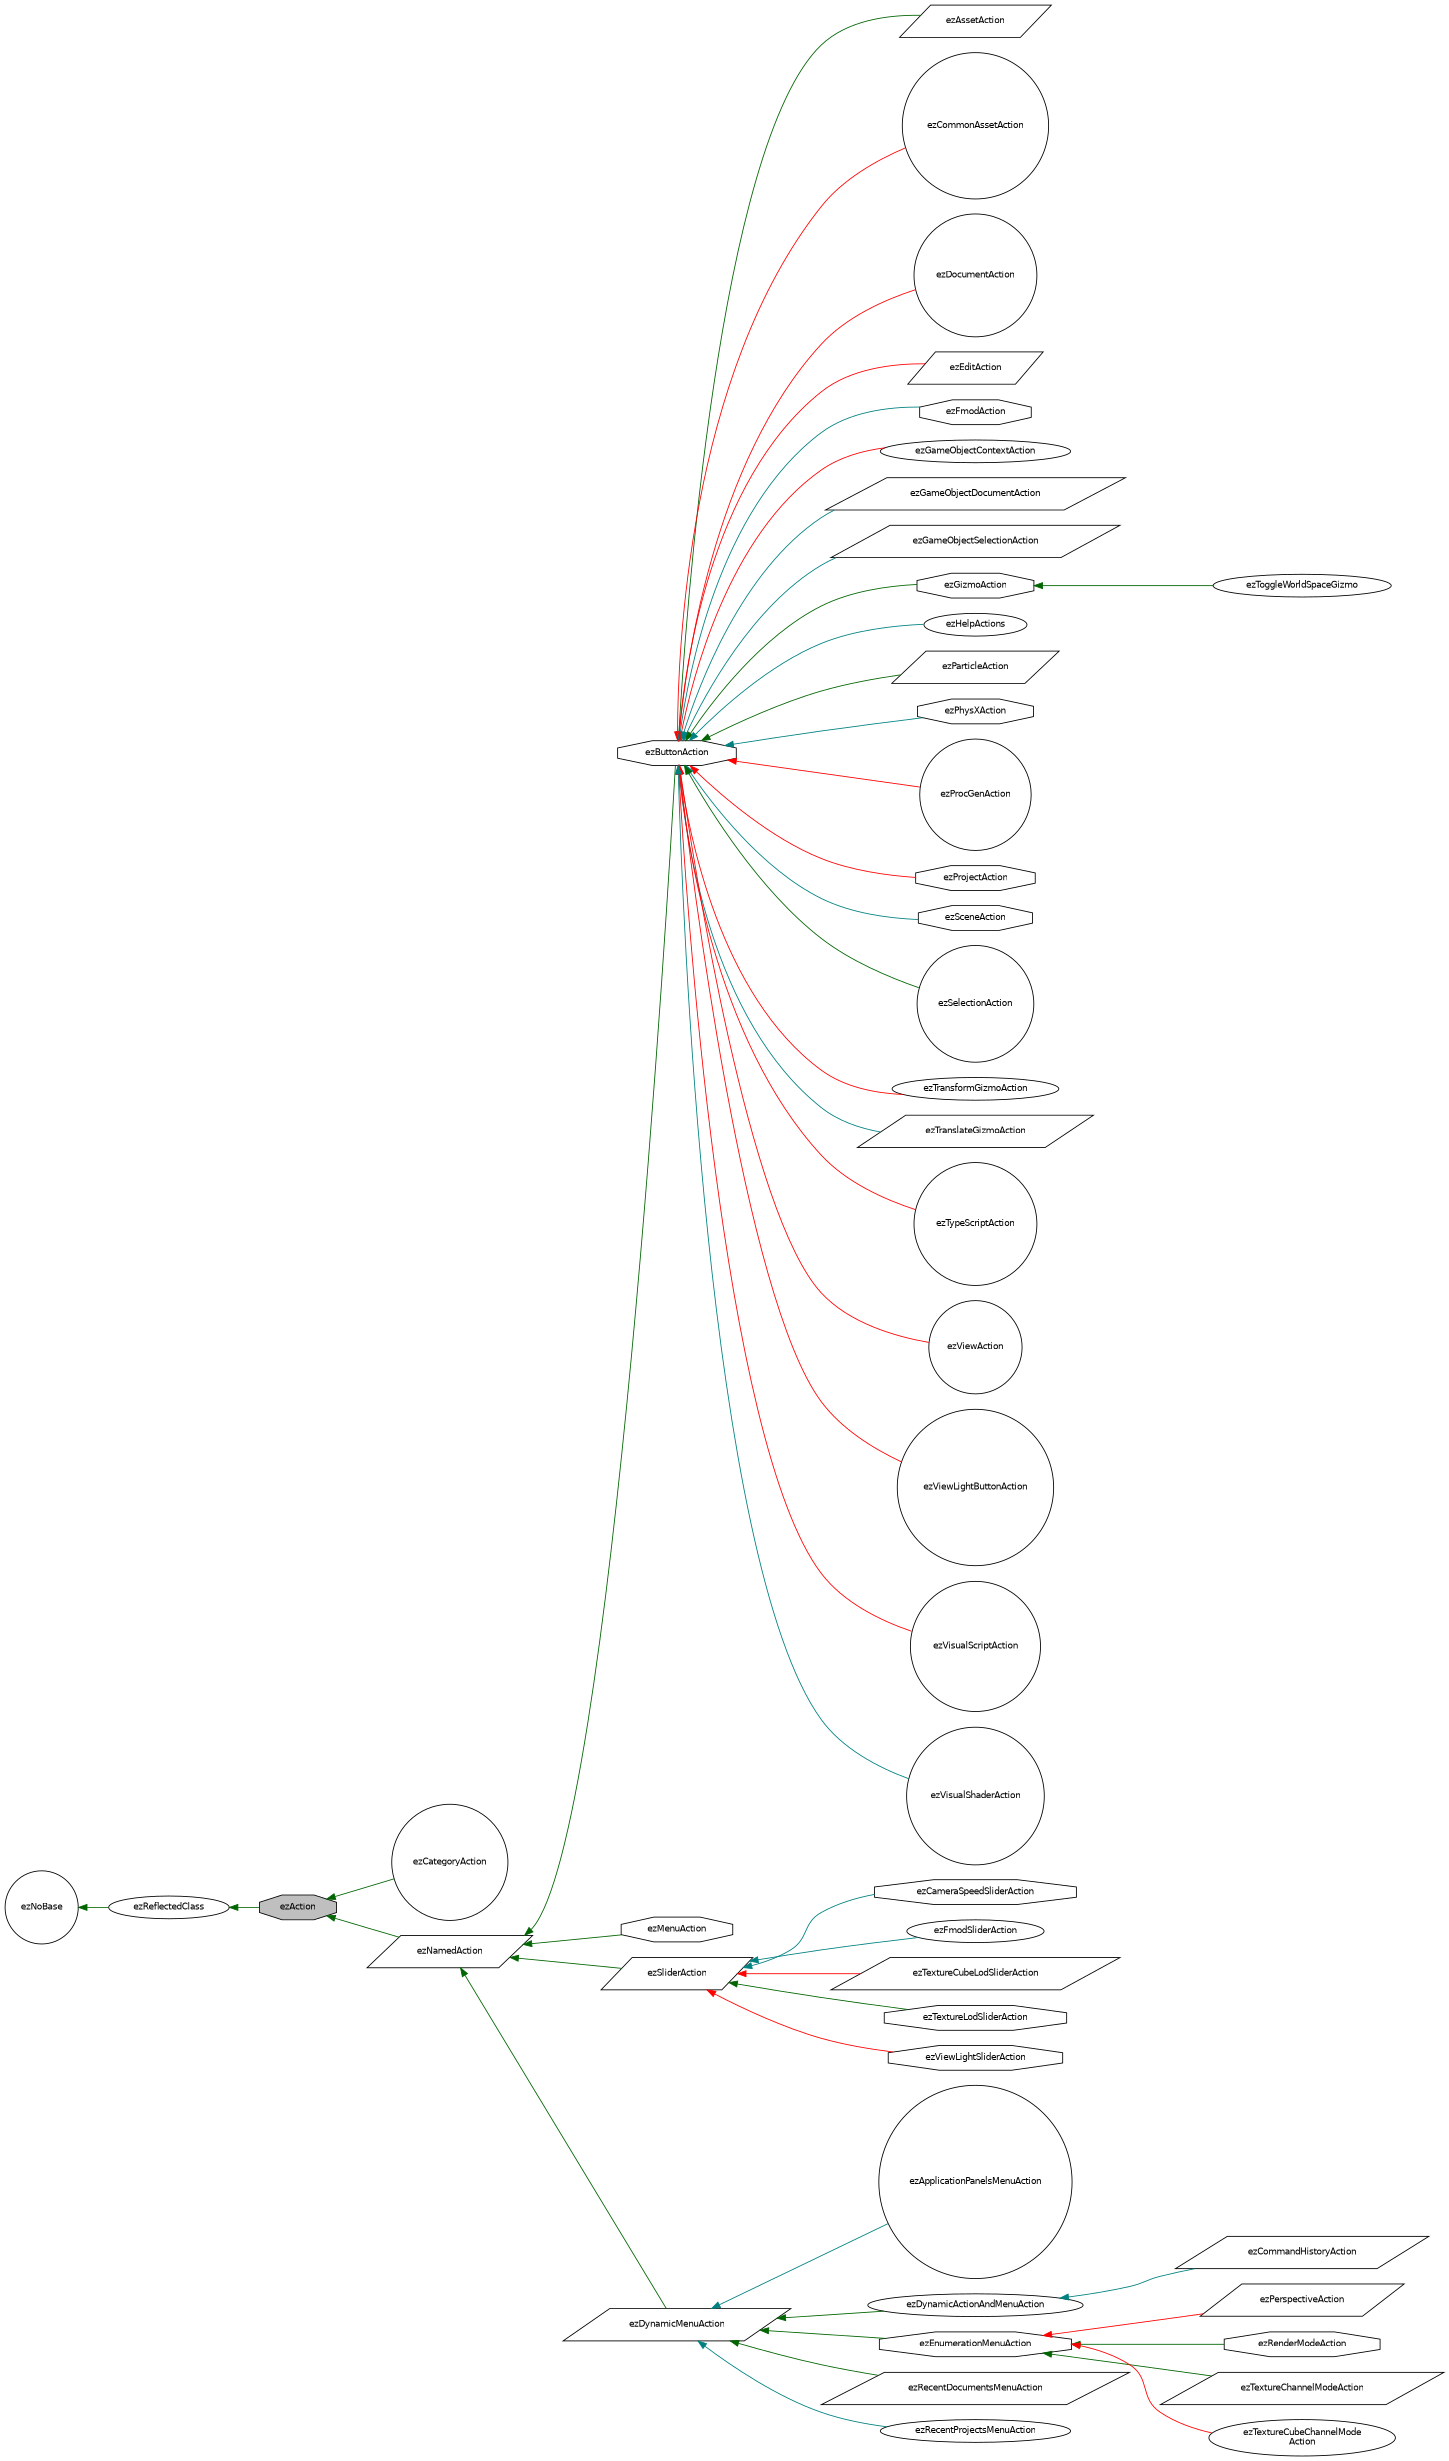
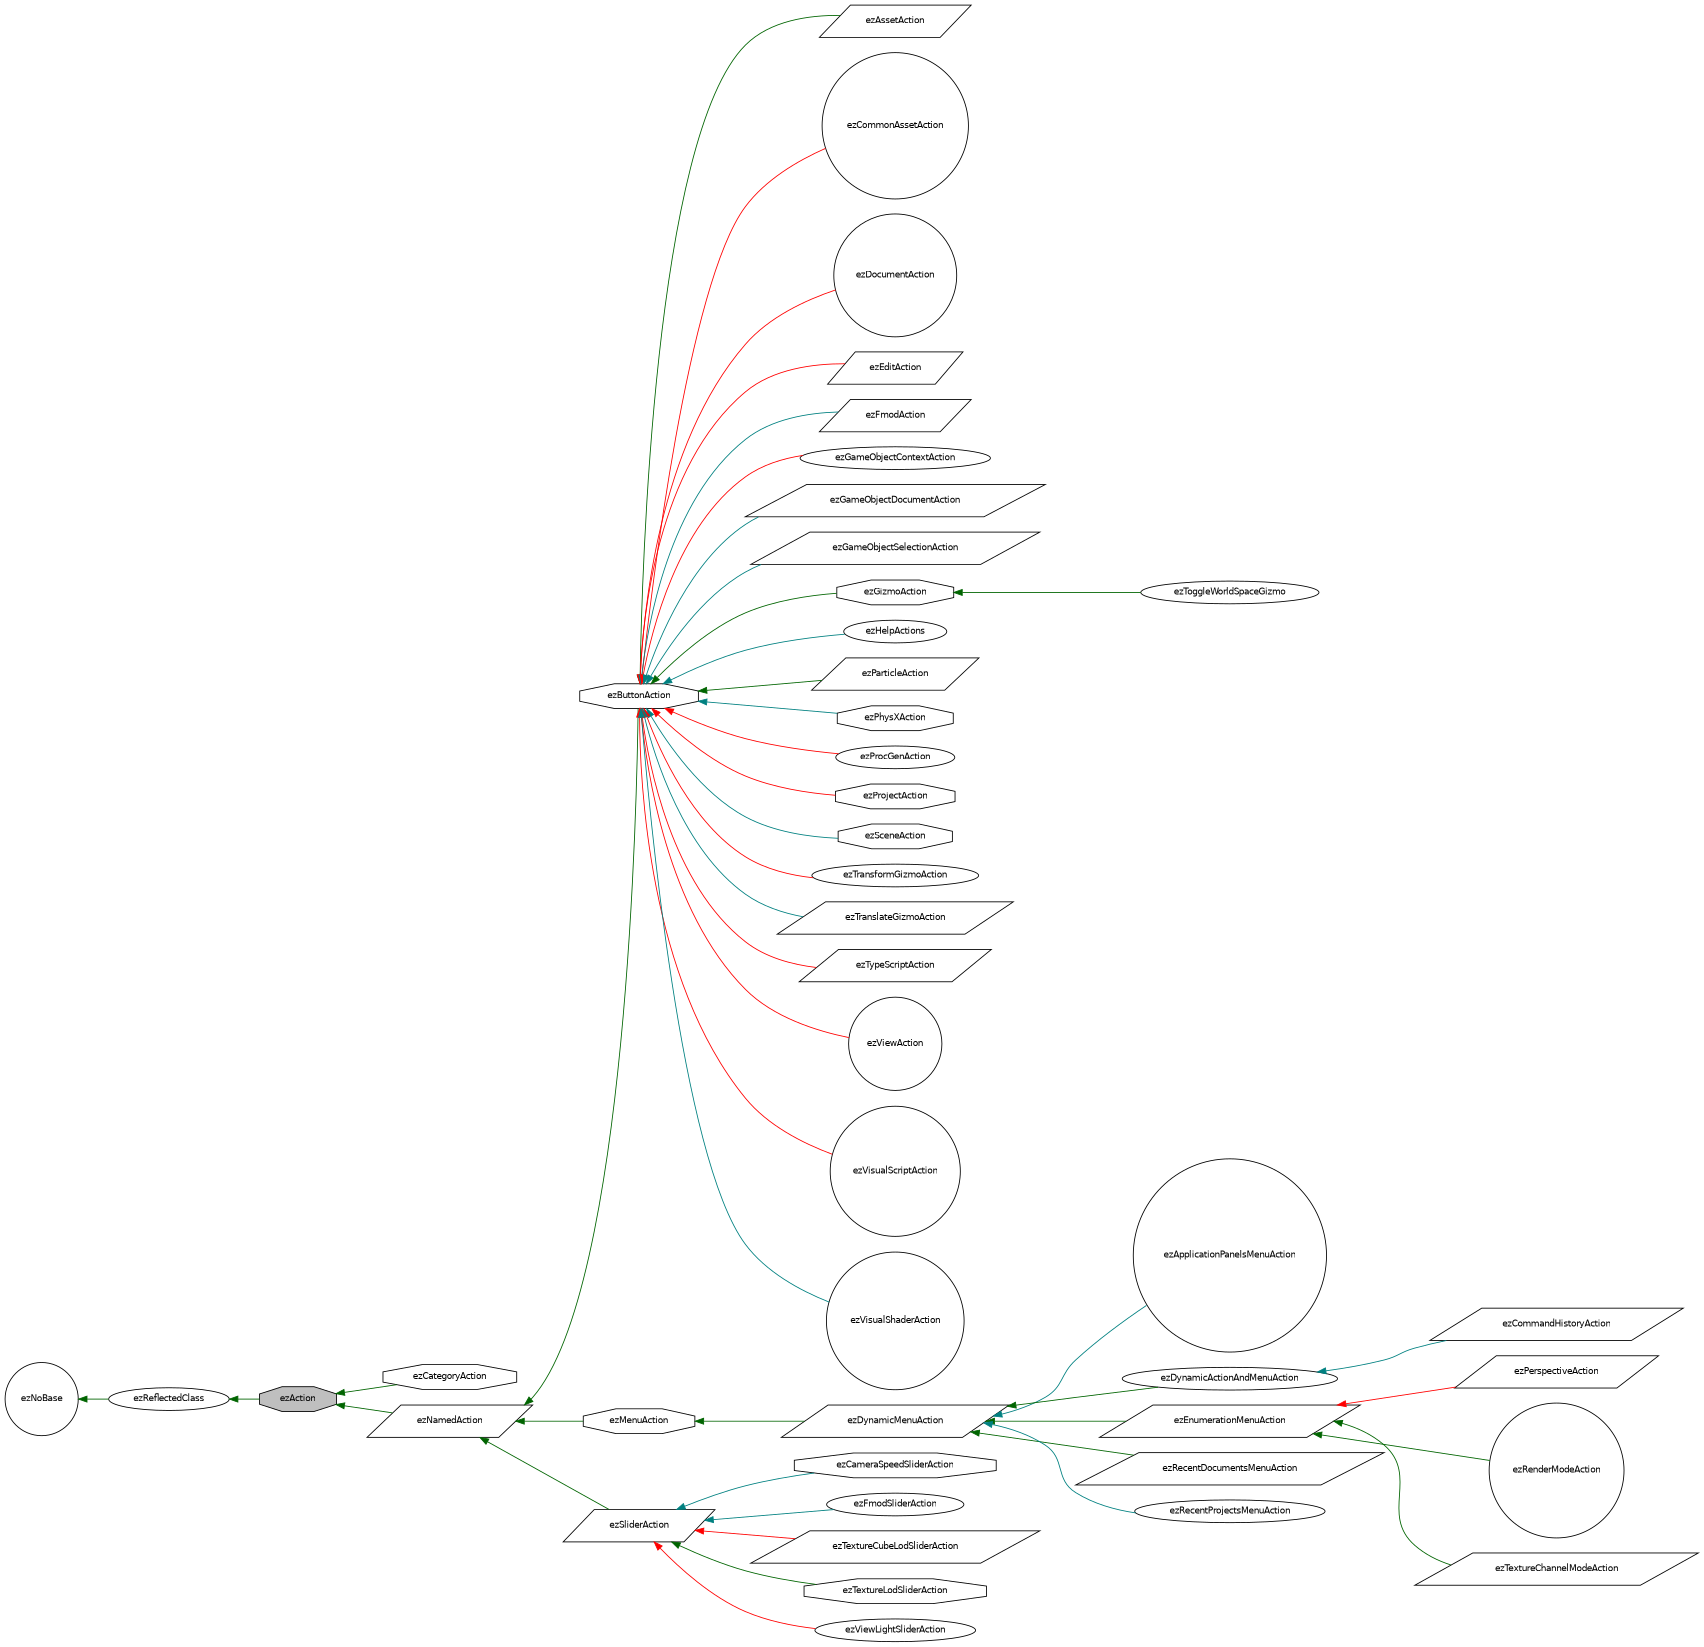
node "ezFmodAction": shape octagon -> parallelogram
node "ezProcGenAction": shape circle -> ellipse
node "ezSelectionAction": removed
node "ezTypeScriptAction": shape circle -> parallelogram
node "ezViewLightButtonAction": removed
node "ezCategoryAction": shape circle -> octagon
node "ezViewLightSliderAction": shape octagon -> ellipse
edge "ezDynamicMenuAction" -> "ezNamedAction": now "ezDynamicMenuAction" -> "ezMenuAction"
node "ezEnumerationMenuAction": shape octagon -> parallelogram
node "ezRenderModeAction": shape octagon -> circle
node "ezTextureCubeChannelMode Action": removed
